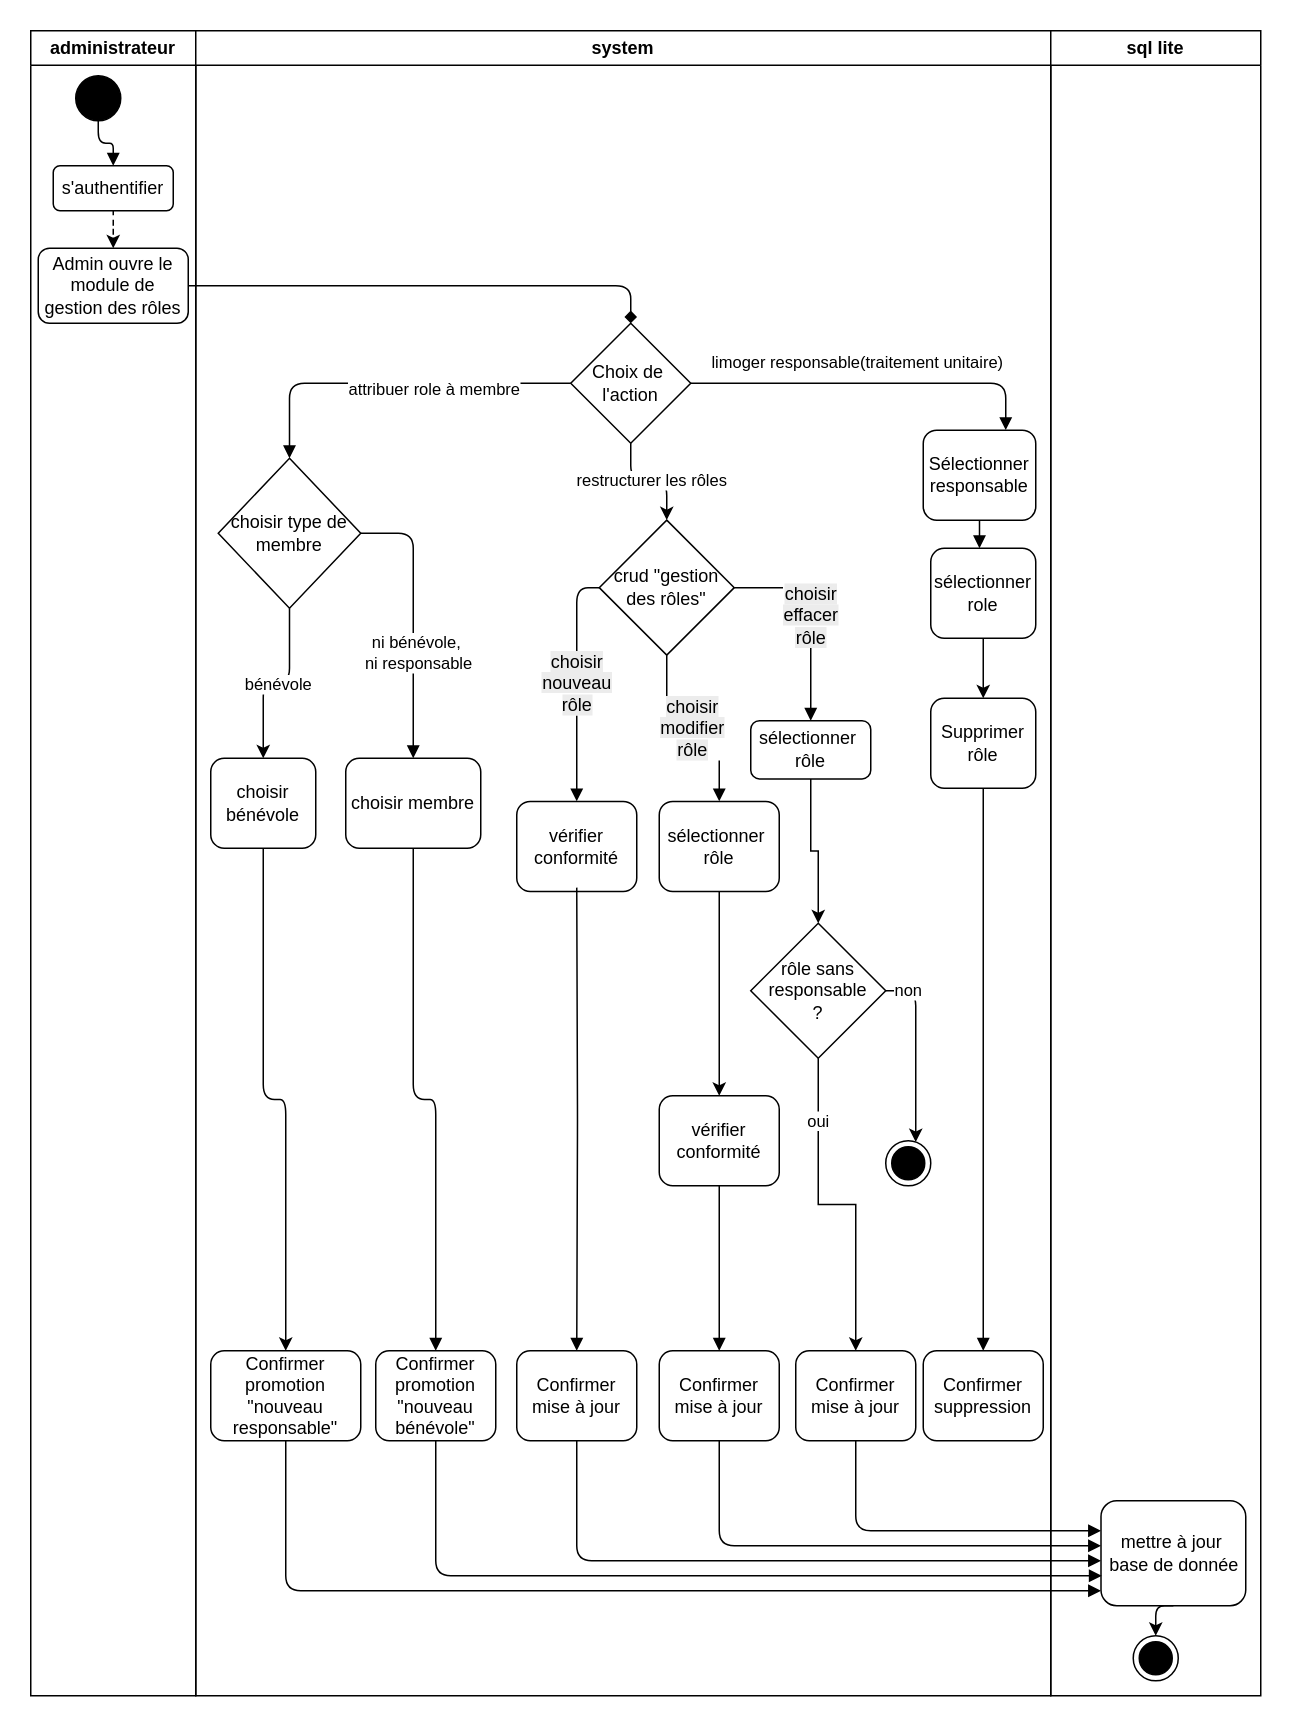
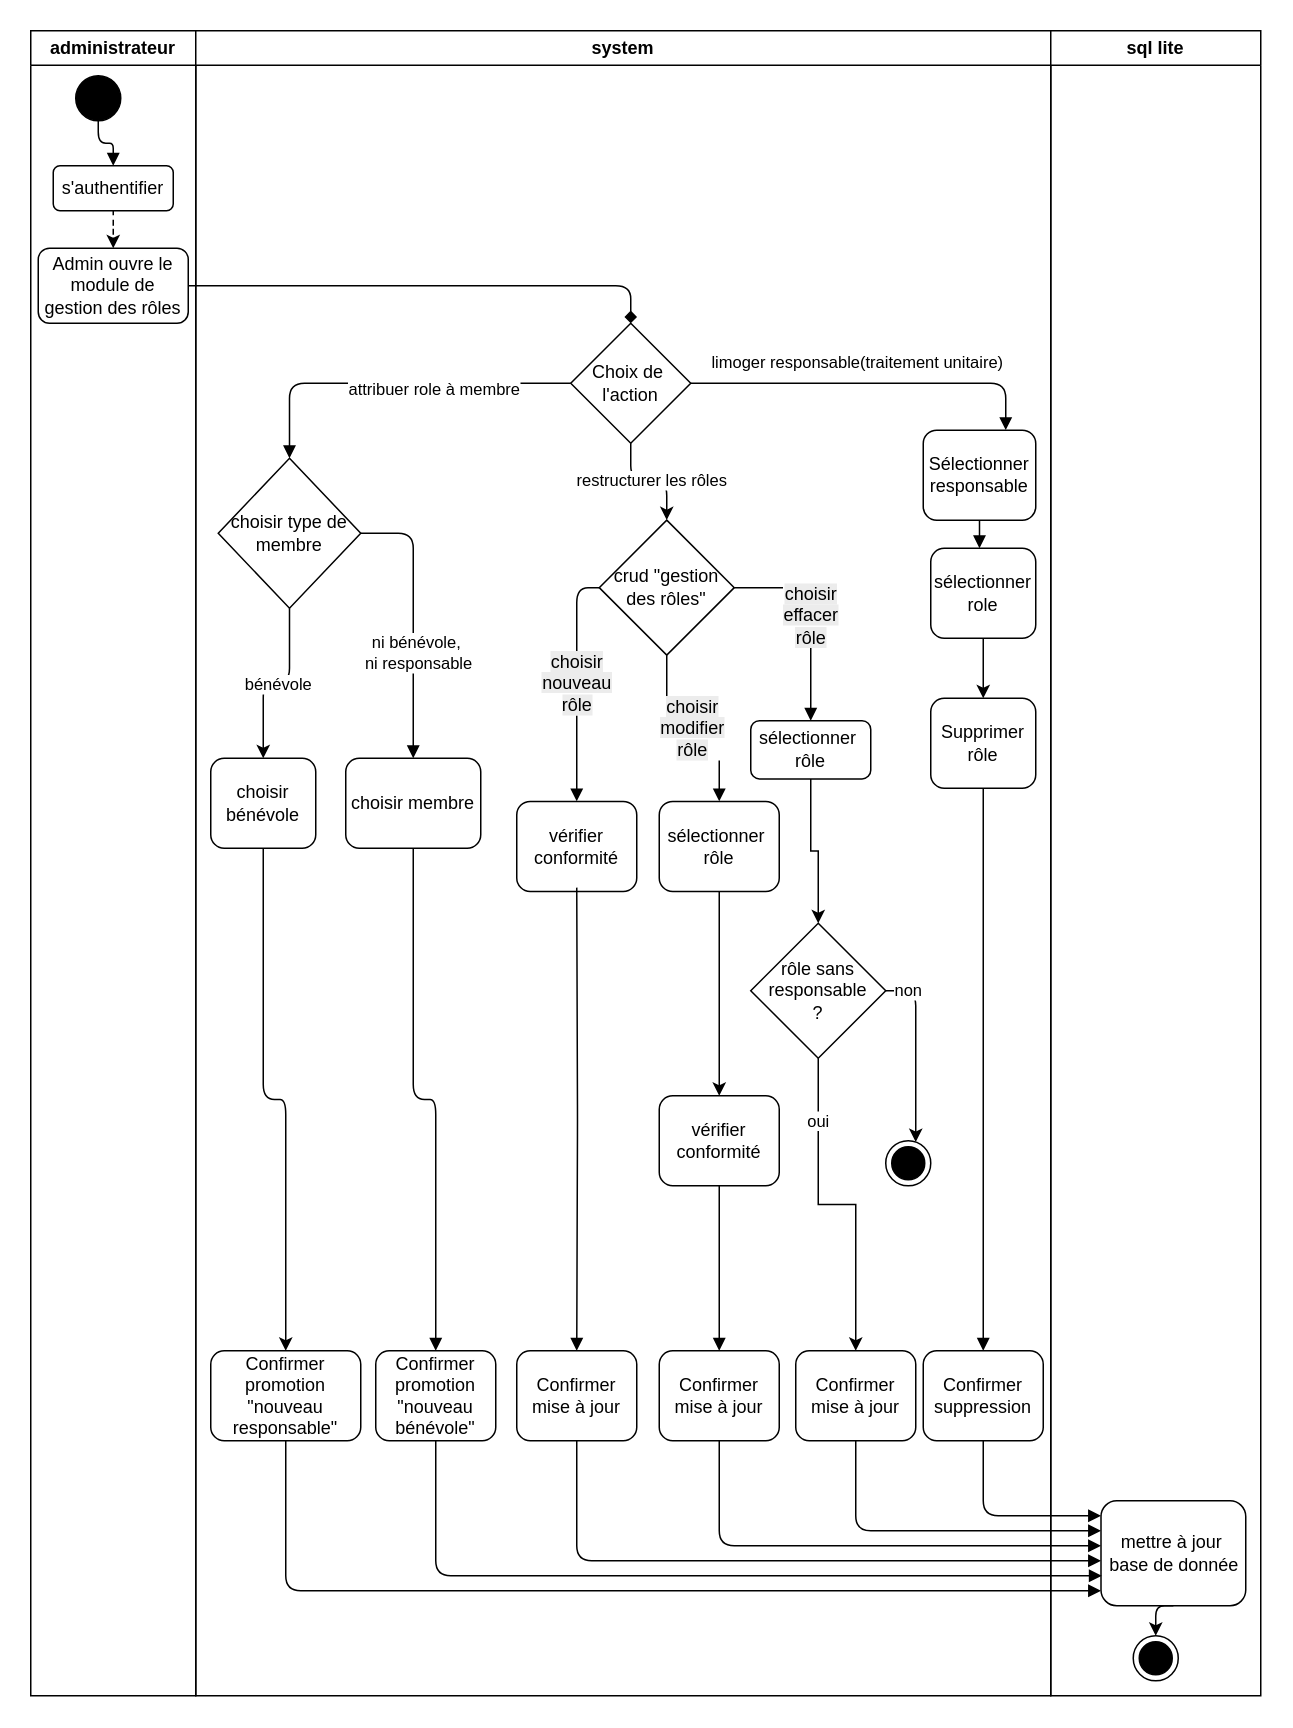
edge "Confirmer suppression" -> "mettre à jour base de donnée": added
